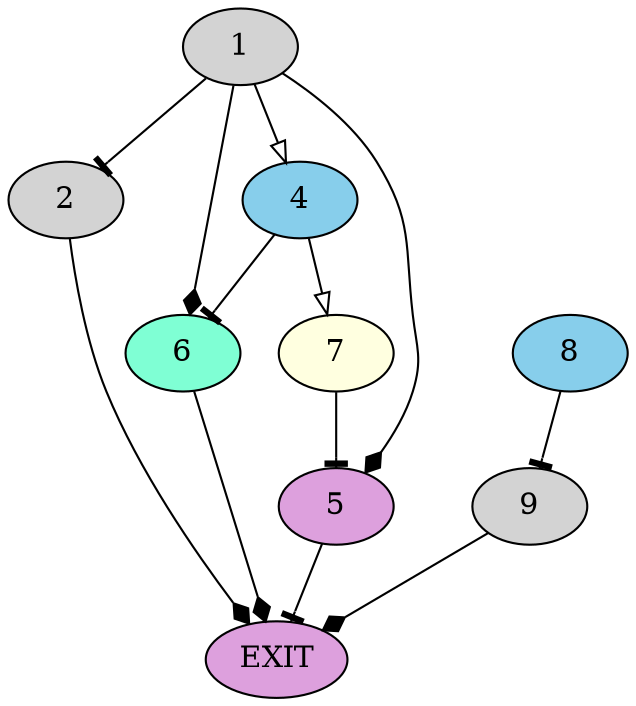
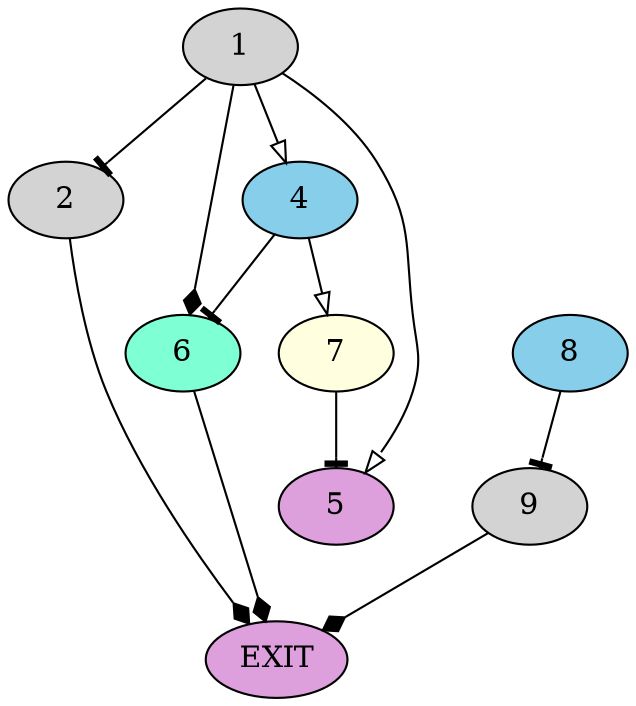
edge "1" -> "5": arrowhead diamond -> onormal
edge "5" -> "EXIT": removed
